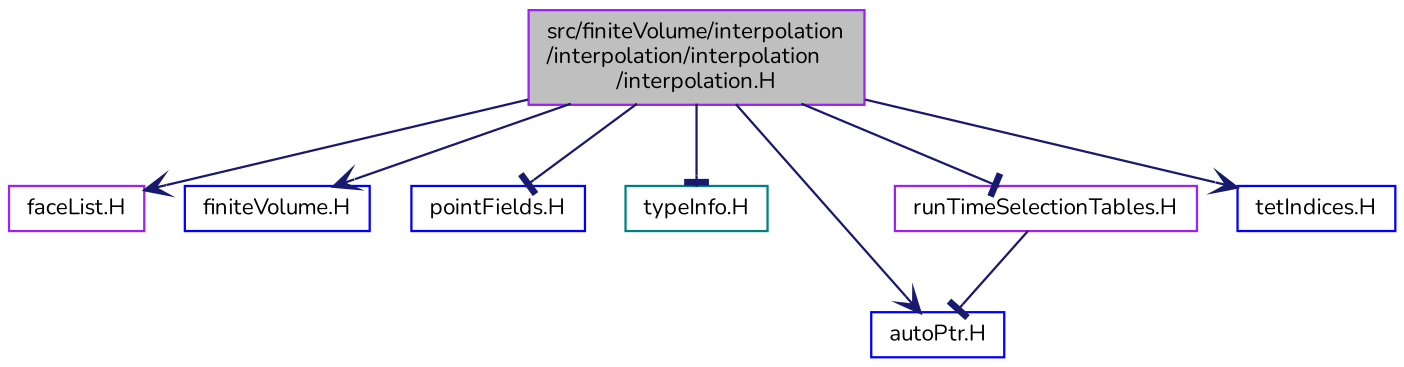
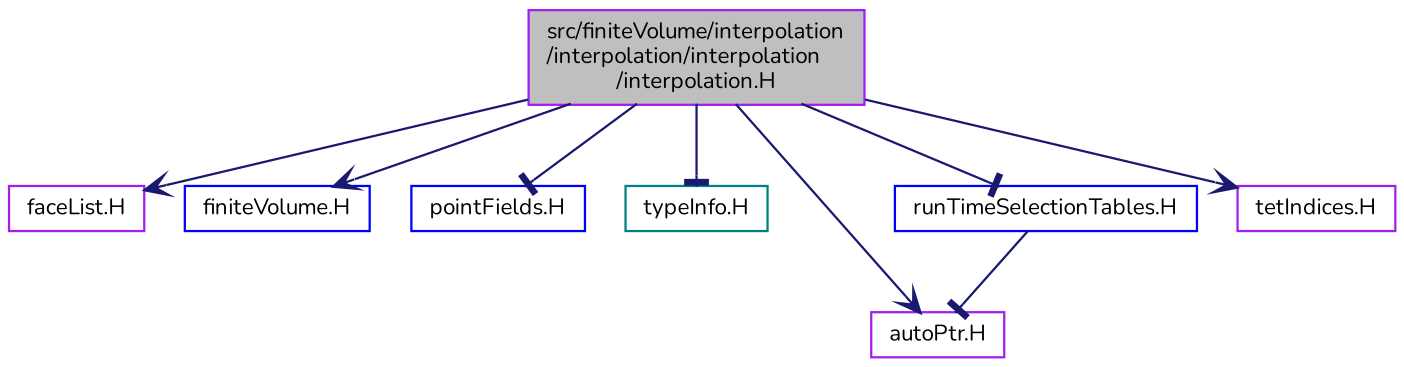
node "runTimeSelectionTables.H": color purple -> blue
node "tetIndices.H": color blue -> purple
node "autoPtr.H": color blue -> purple
